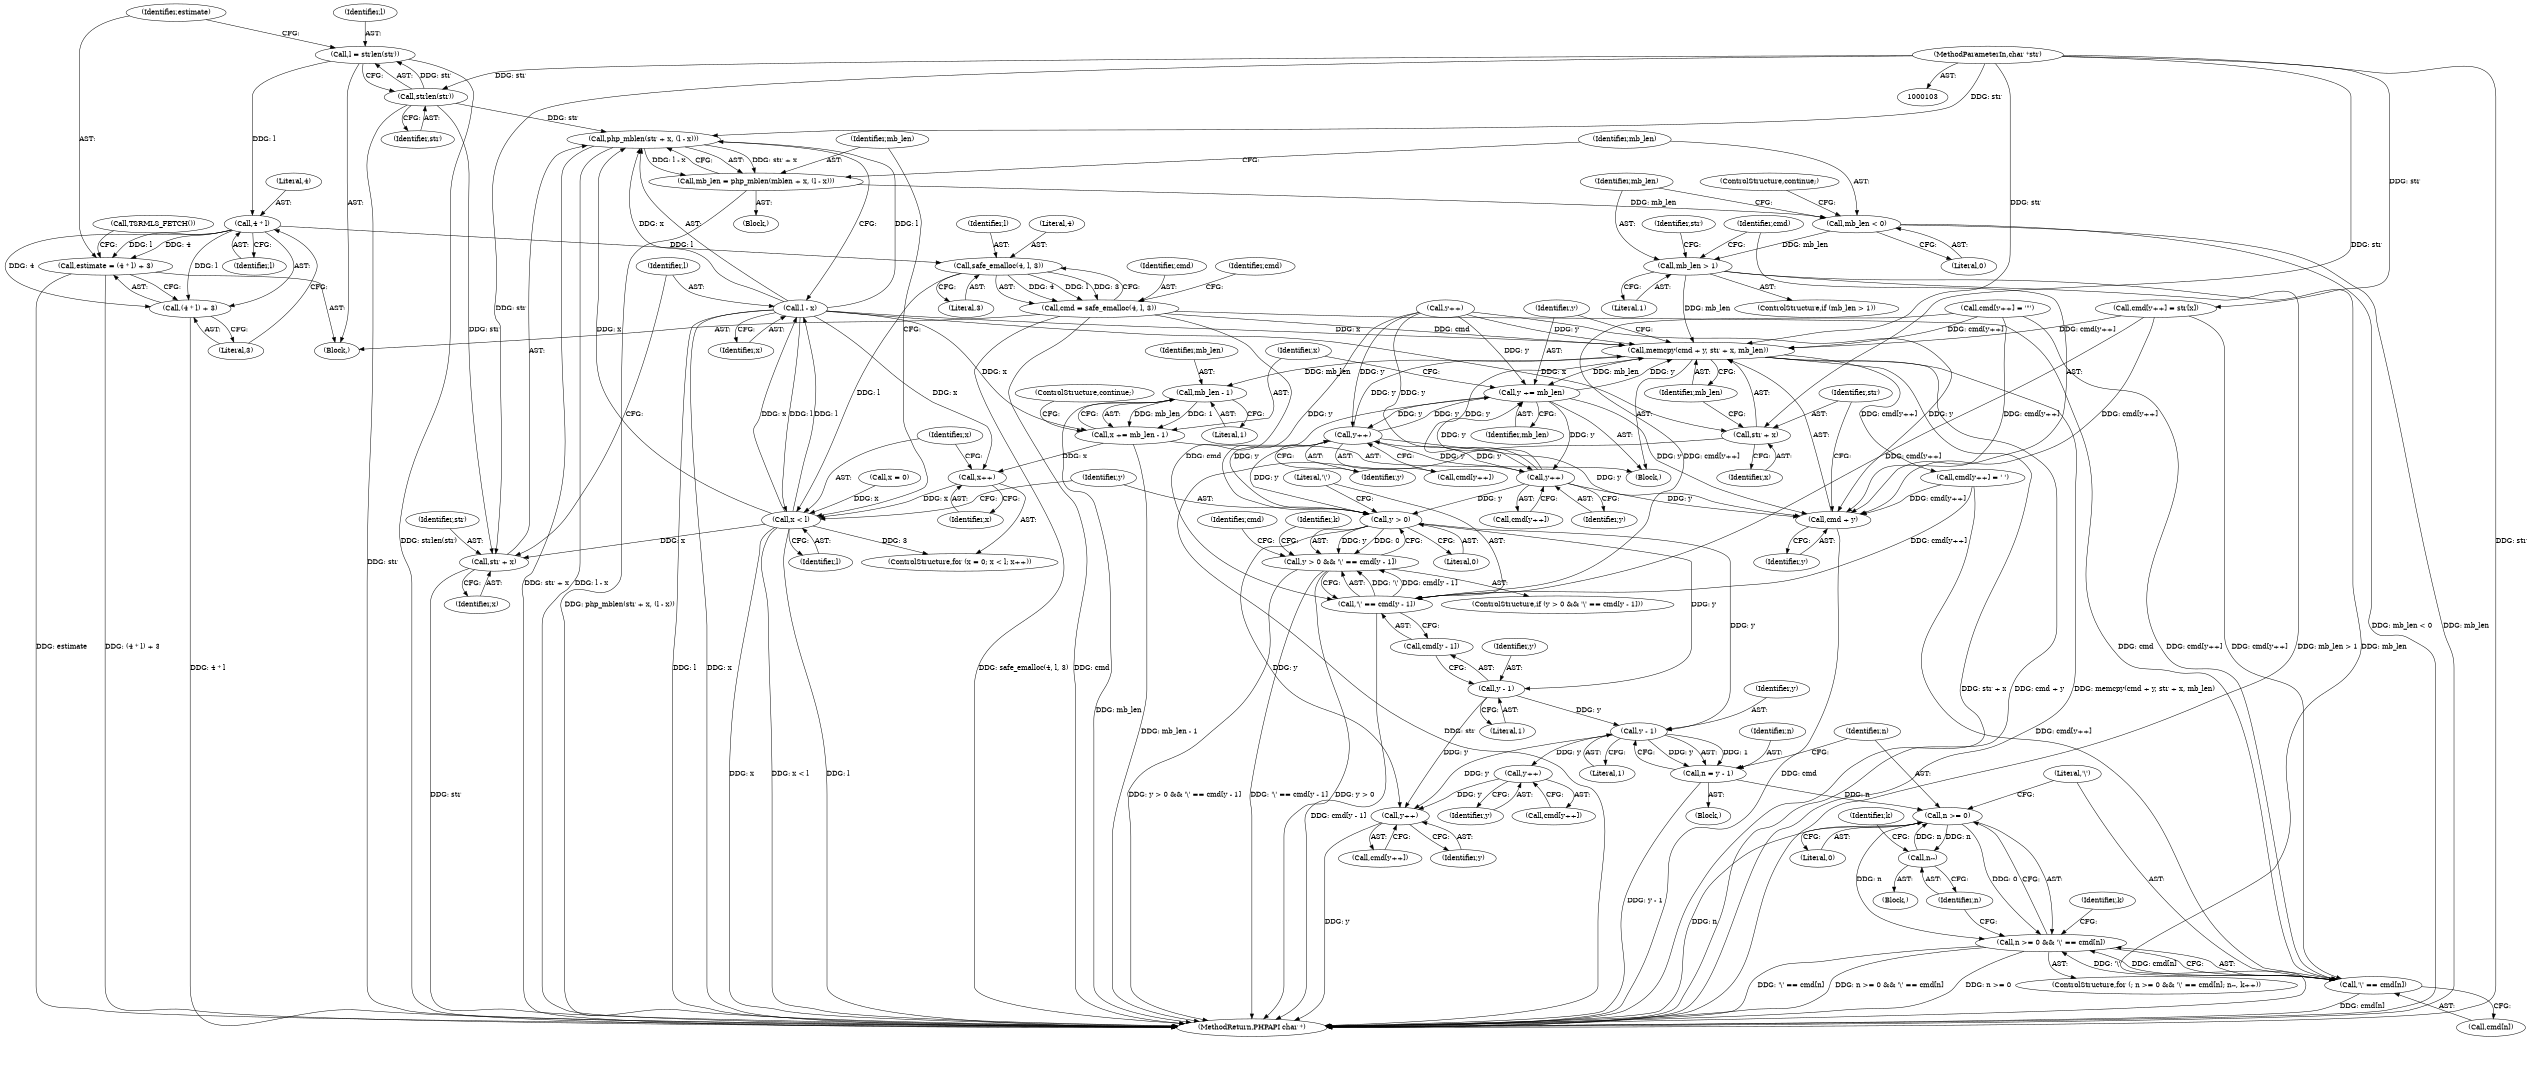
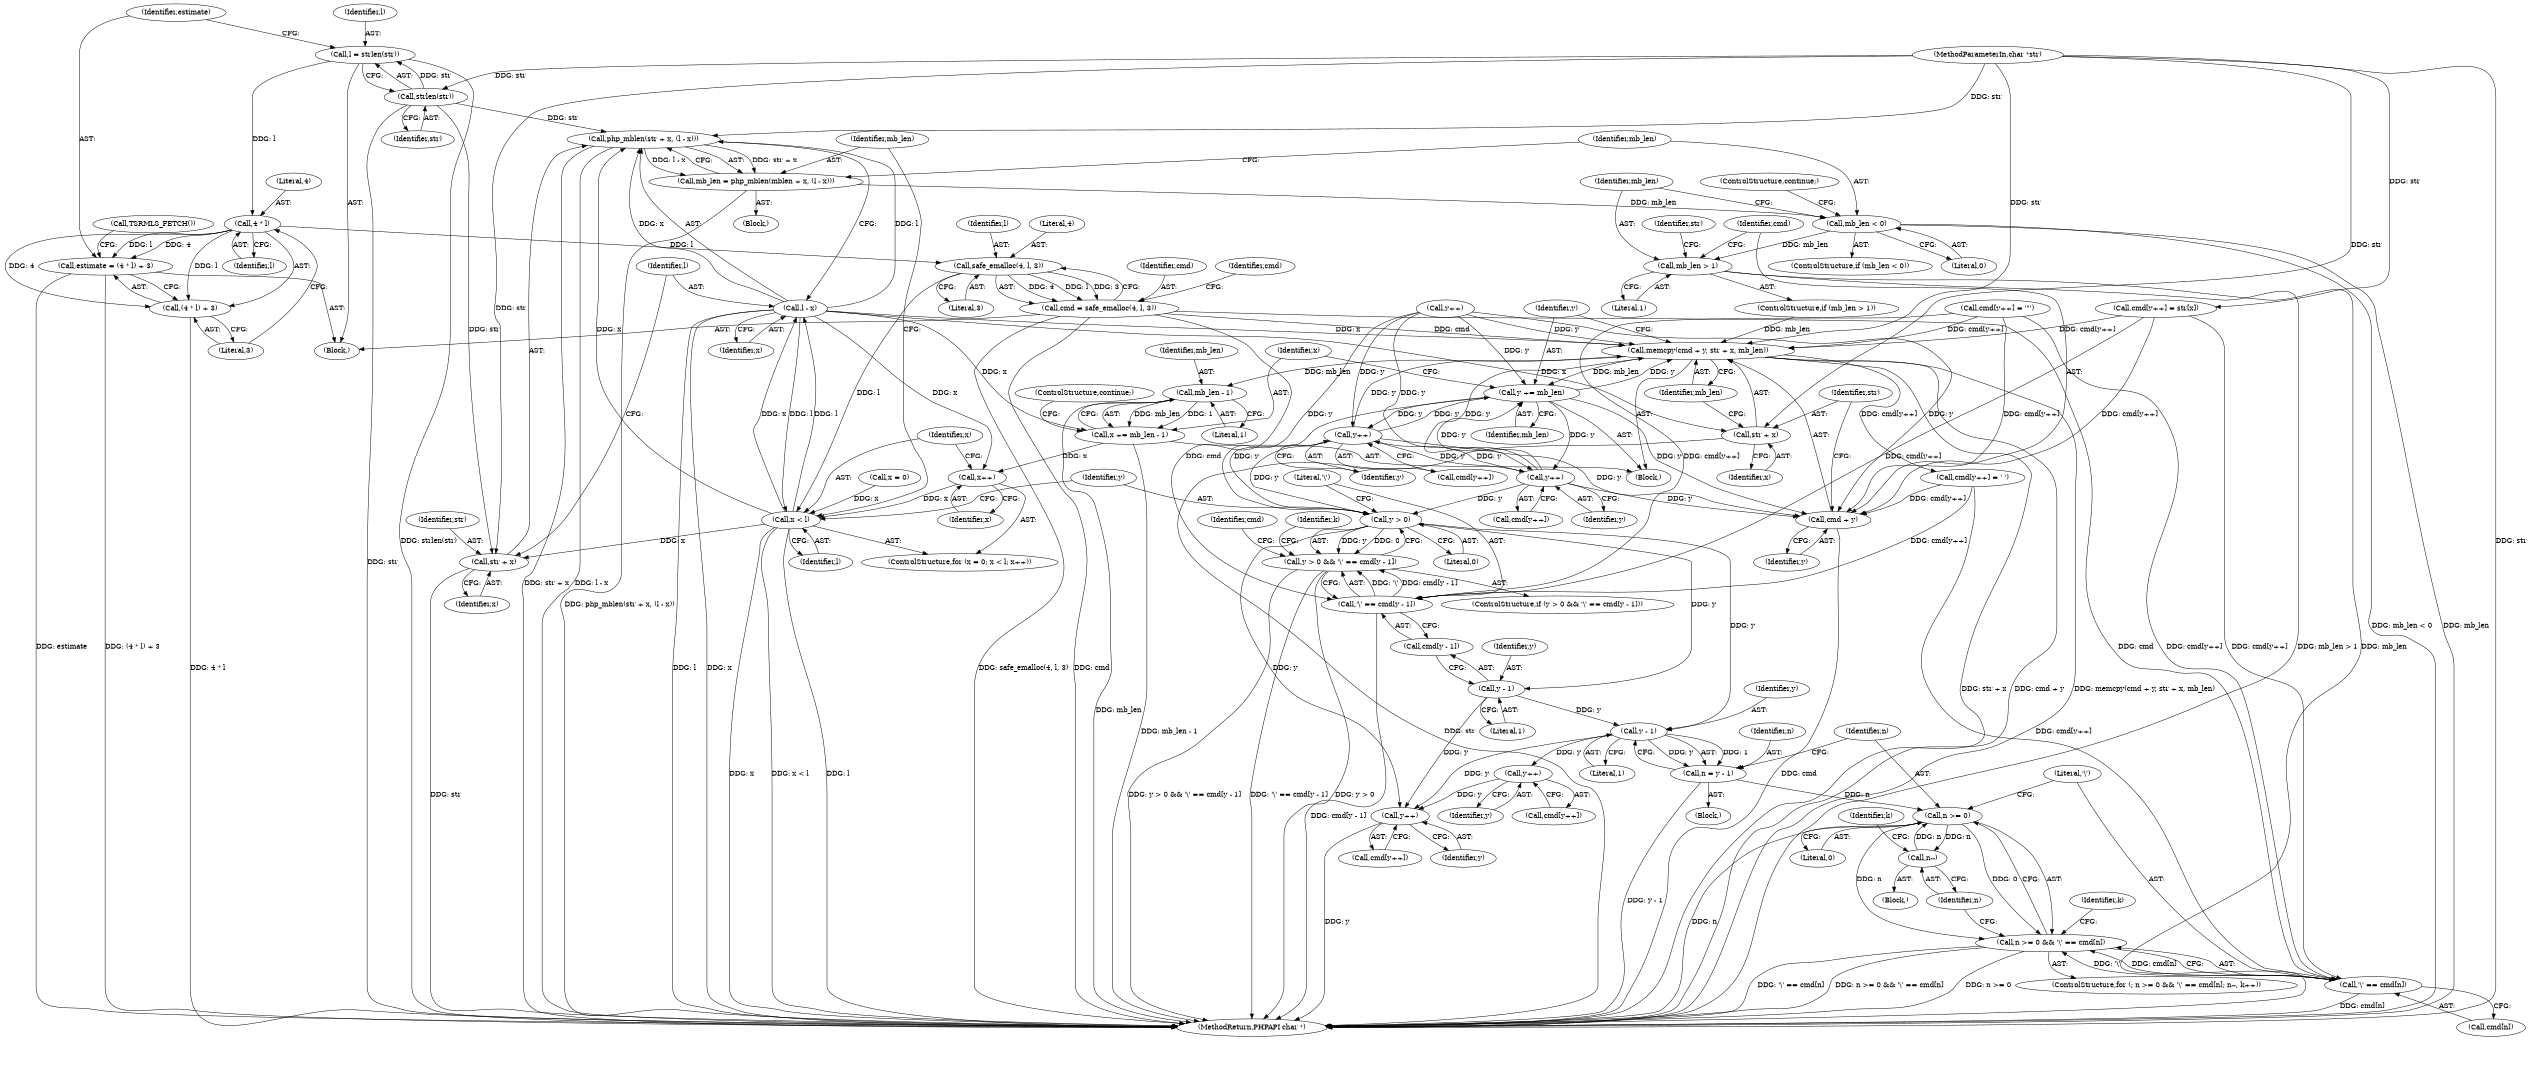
node "1000103": removed
node "(ControlStructure,if (mb_len < 0))": added
edge "(Call,mb_len > 1)" -> "(Call,memcpy(cmd + y, str + x, mb_len))": now "(ControlStructure,if (mb_len > 1))" -> "(Call,memcpy(cmd + y, str + x, mb_len))"
edge "(Call,x < l)" -> "(ControlStructure,for (x = 0; x < l; x++))": label "DDG: 3" -> "AST: "
